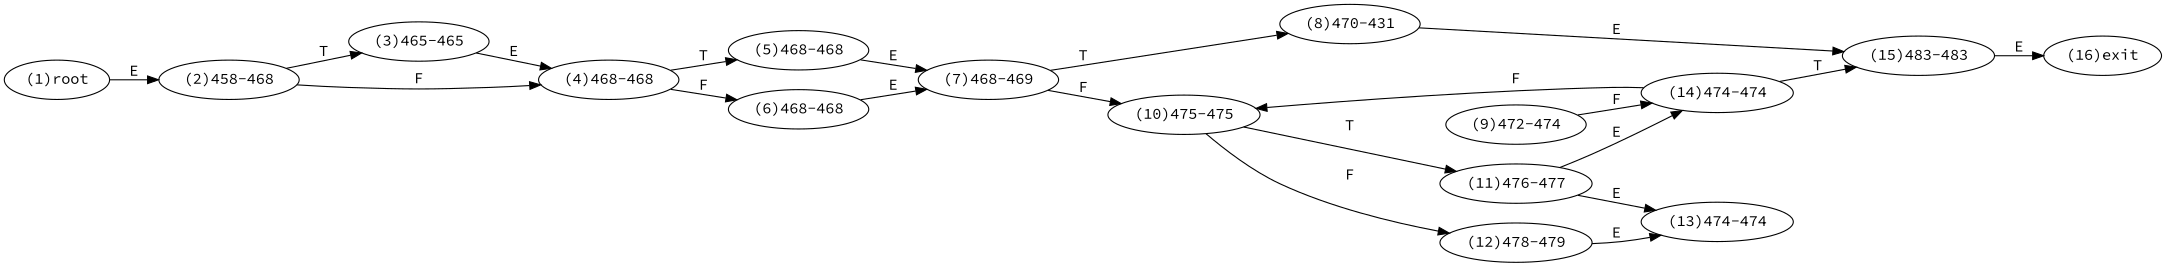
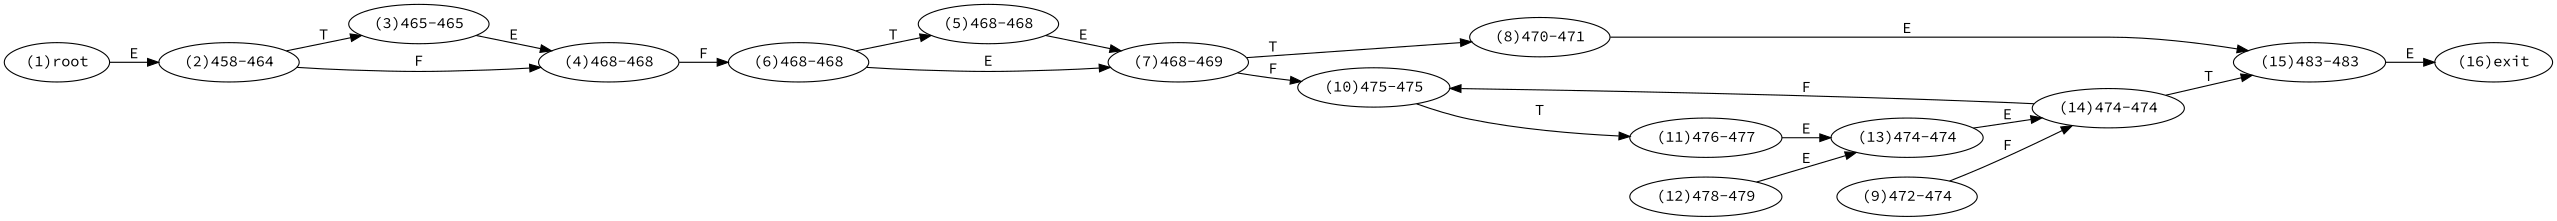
node "(8)470-431": label "(8)470-431" -> "(8)470-471"
edge "(4)468-468" -> "(5)468-468": now "(6)468-468" -> "(5)468-468"
node "(2)458-468": label "(2)458-468" -> "(2)458-464"
edge "(11)476-477" -> "(14)474-474": now "(13)474-474" -> "(14)474-474"
edge "(10)475-475" -> "(12)478-479": removed, label "F"
